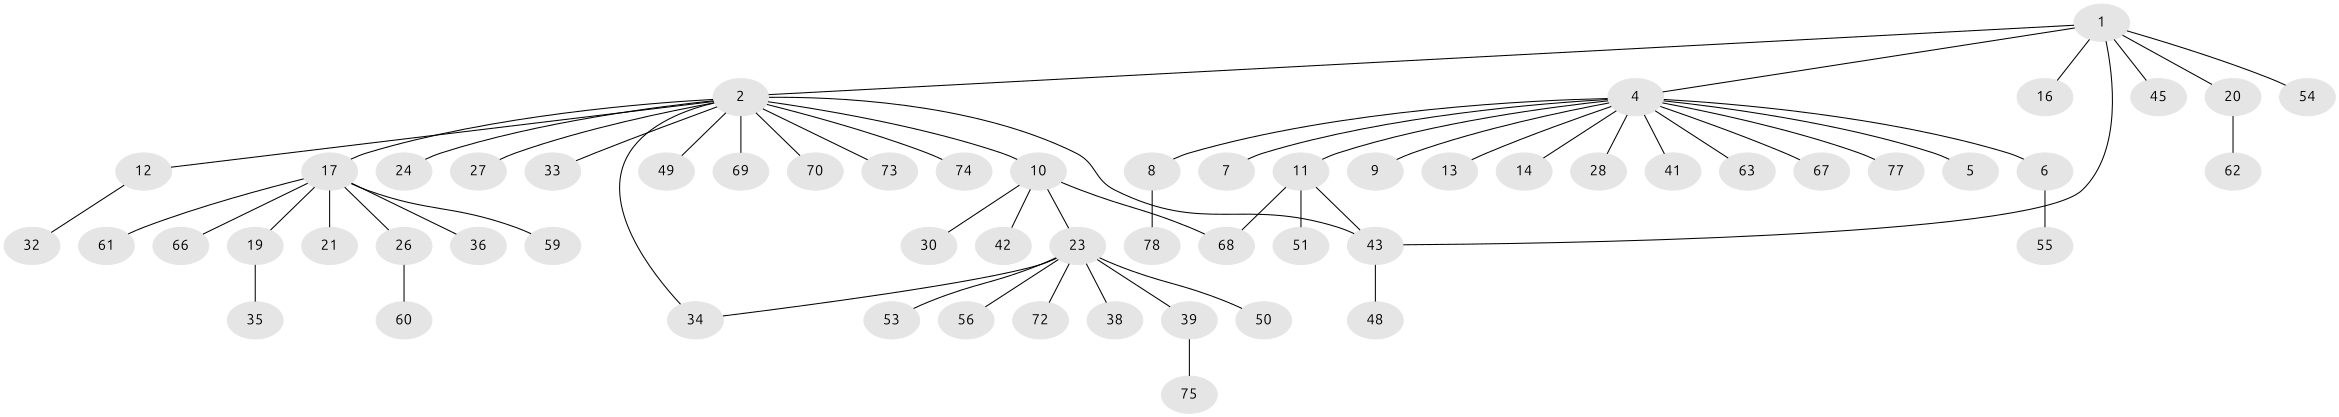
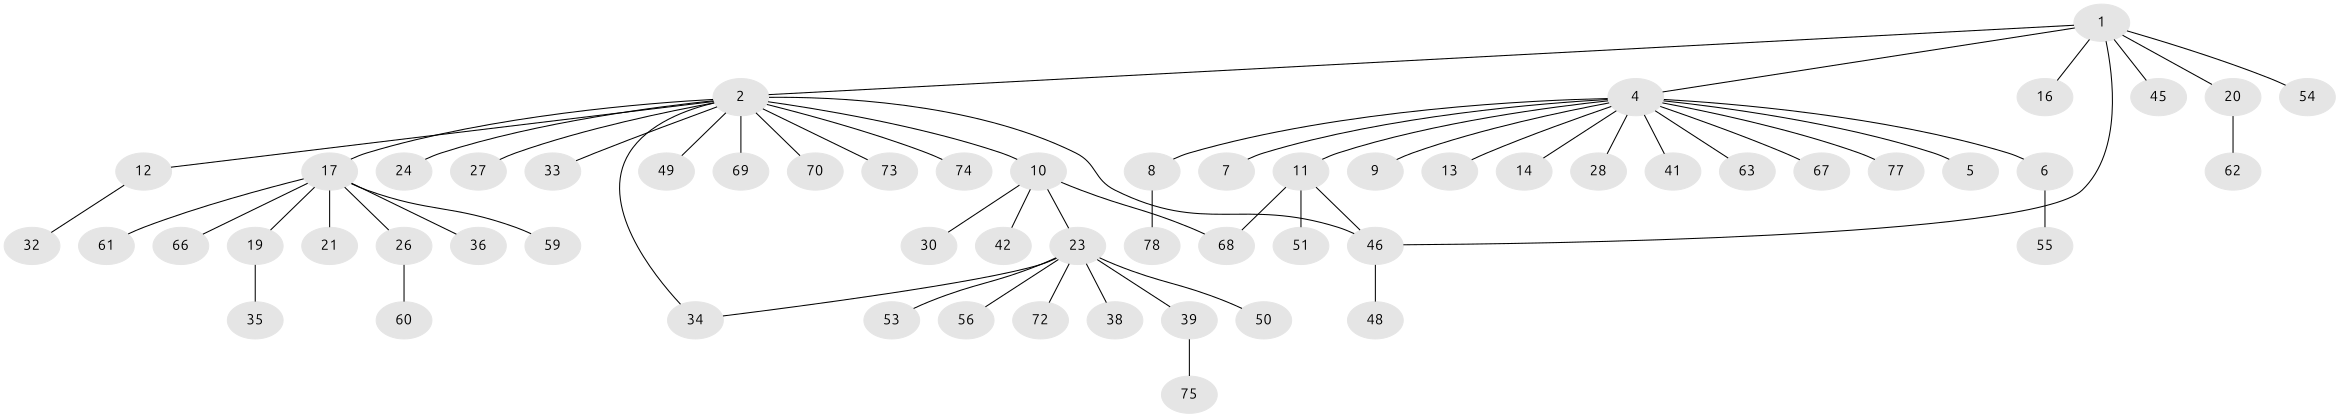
node "43": label "43" -> "46"
